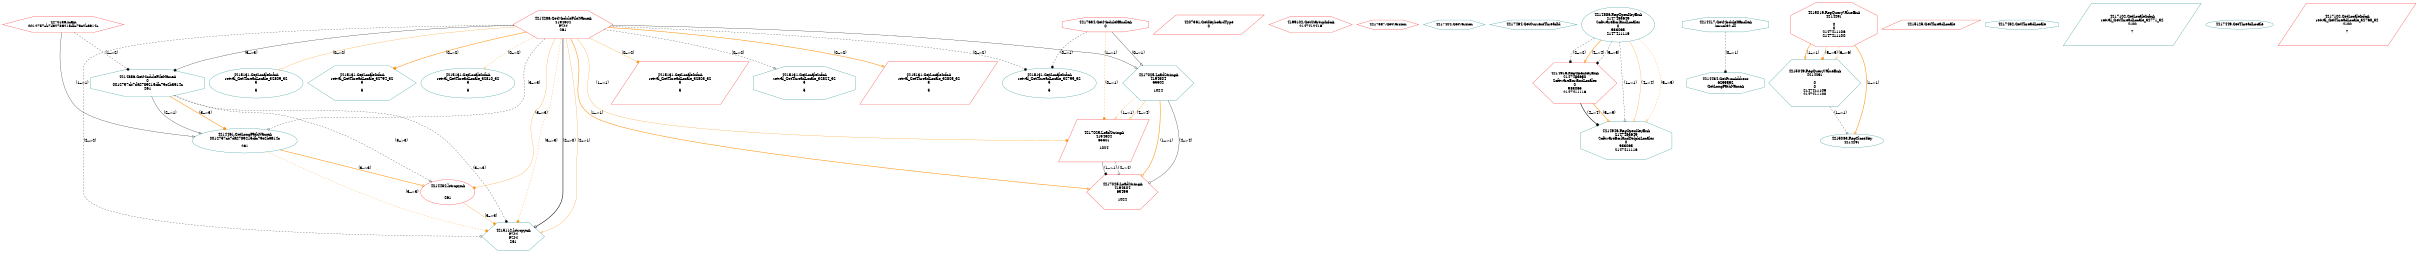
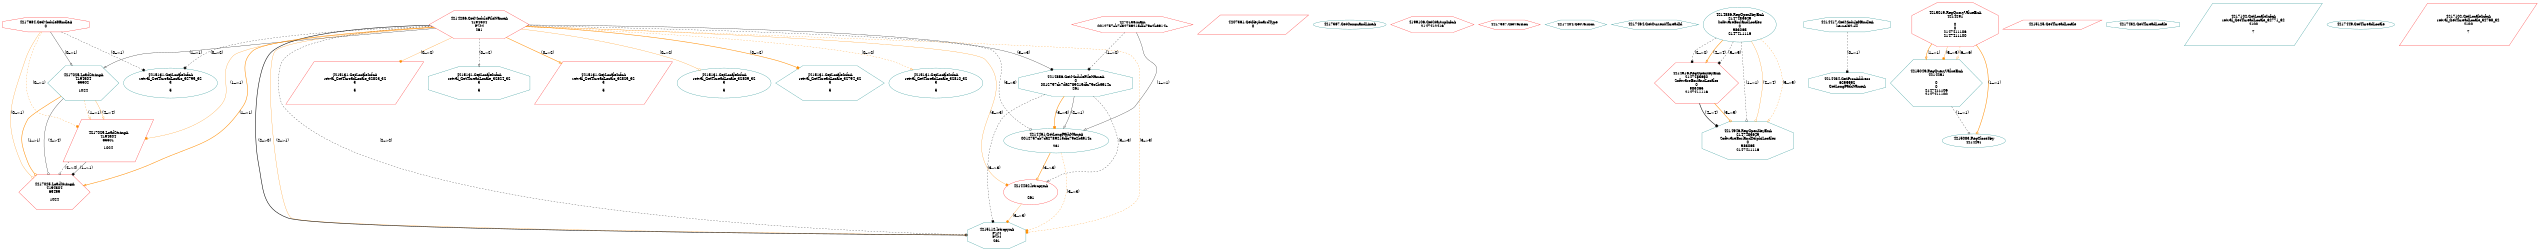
node "4199102.GetStartupInfoA 2147412416": label "4199102.GetStartupInfoA 2147412416" -> "4199106.GetStartupInfoA 2147412416"
node "4217367.GetCommandLineA": added
edge "4217684.GetModuleHandleA 0" -> "4217025.LoadStringA 4194304 65499 1024": added, label "(0-->1)"
node "4215112.lstrcpynA PZM PZM 261": shape hexagon -> octagon
